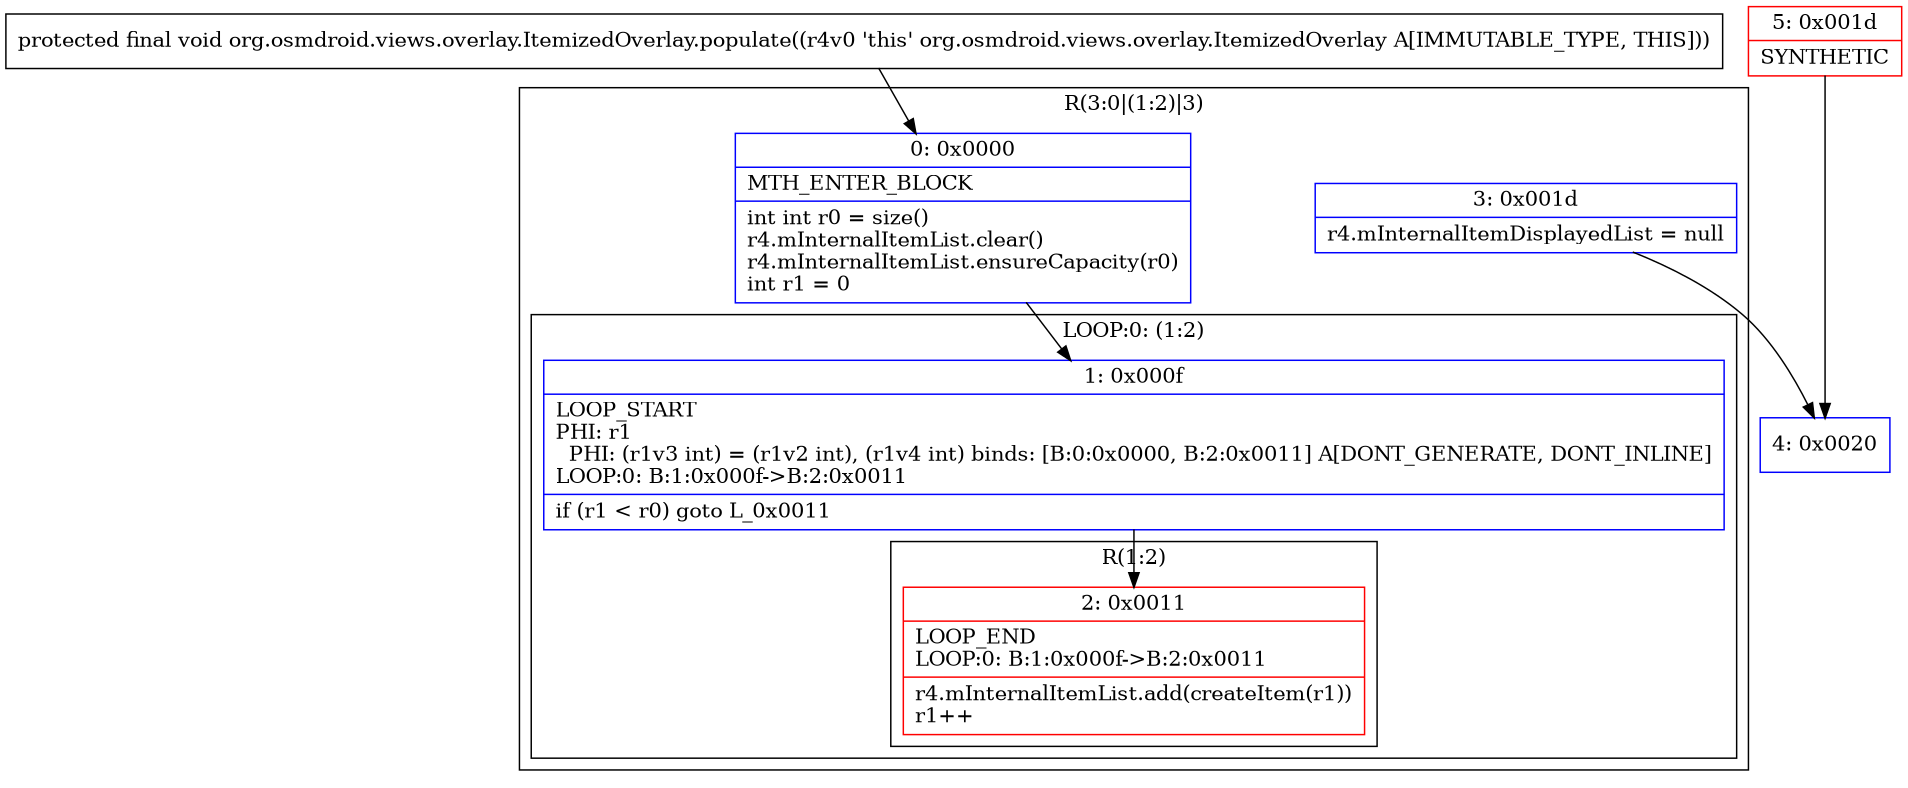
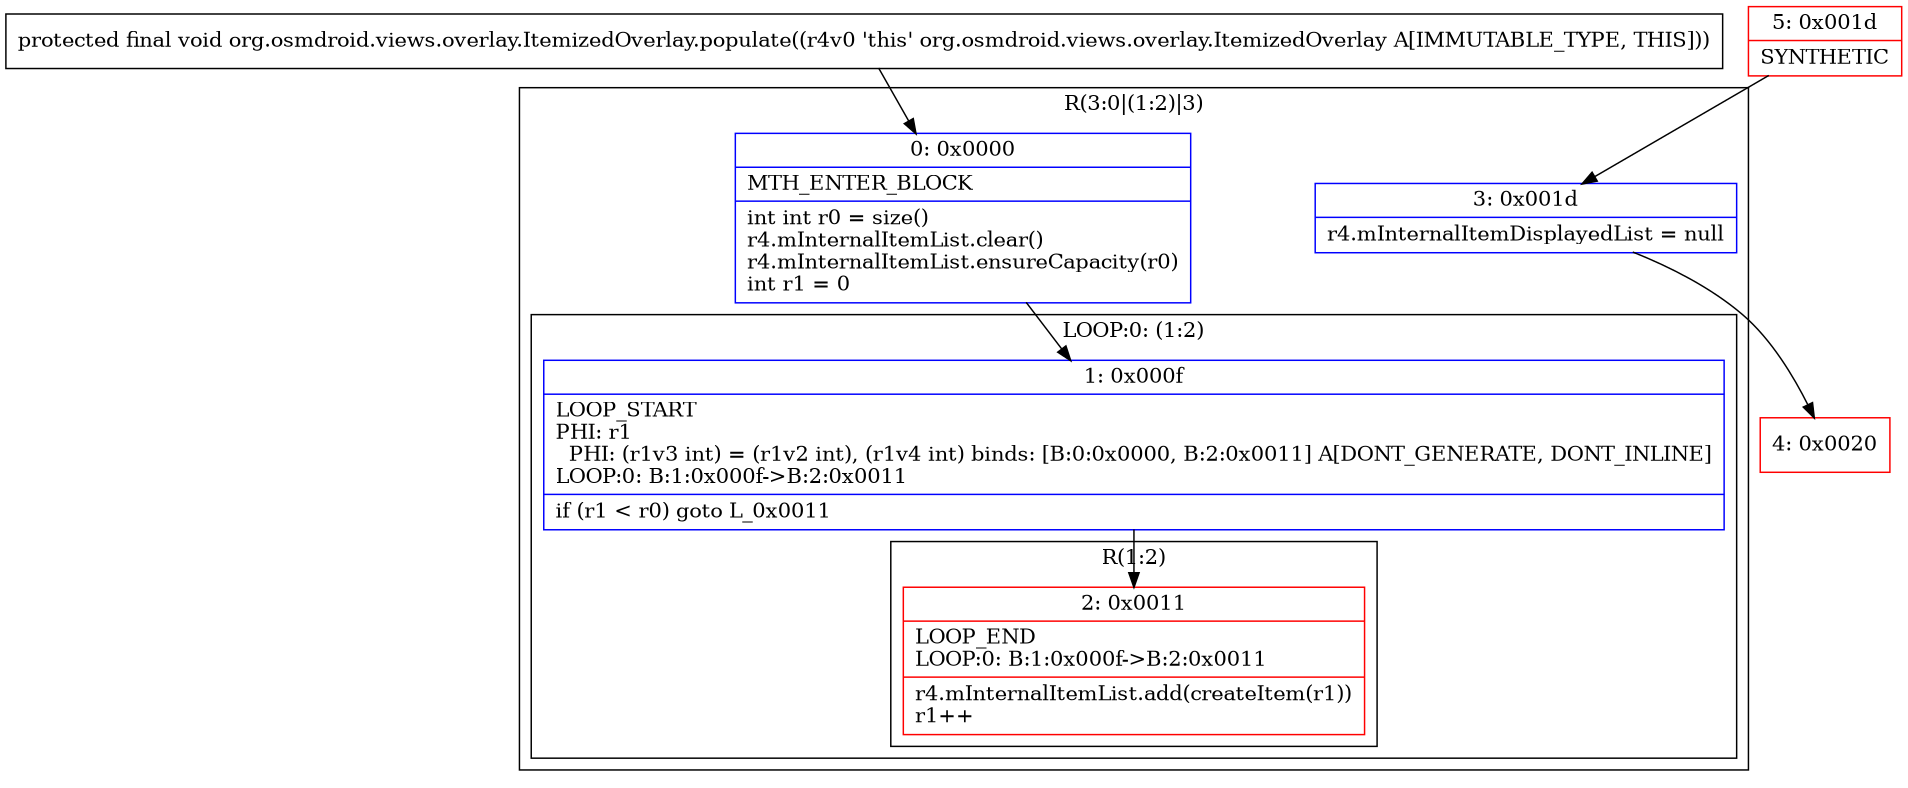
edge "5: 0x001d" -> "4: 0x0020": now "5: 0x001d" -> "3: 0x001d"
node "4: 0x0020": color blue -> red
